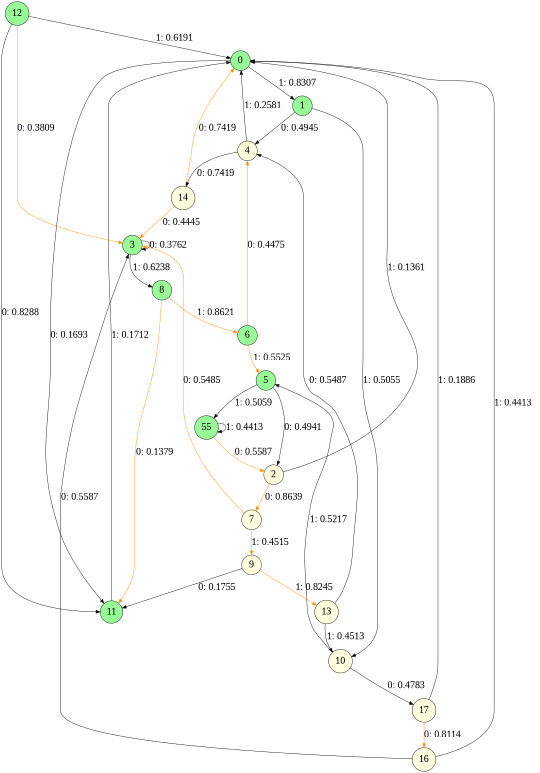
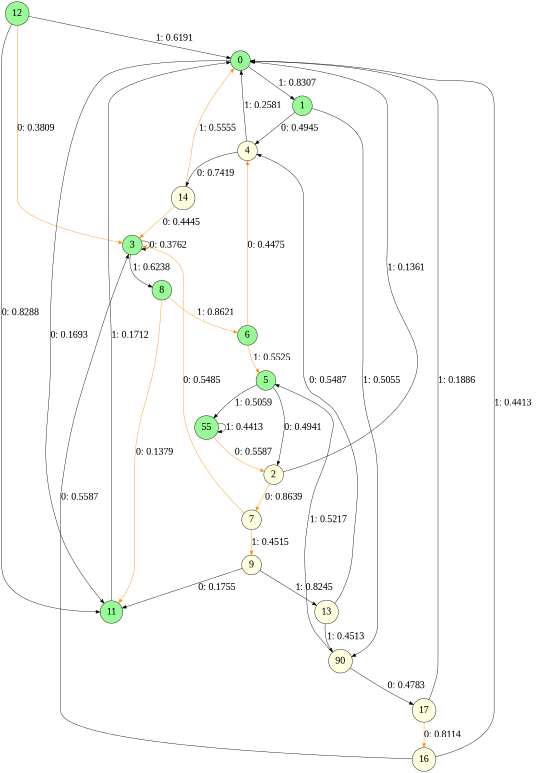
edge "14" -> "0": label "0: 0.7419   " -> "1: 0.5555   "
edge "9" -> "13": color darkorange -> black
node "10": label "10" -> "90"
